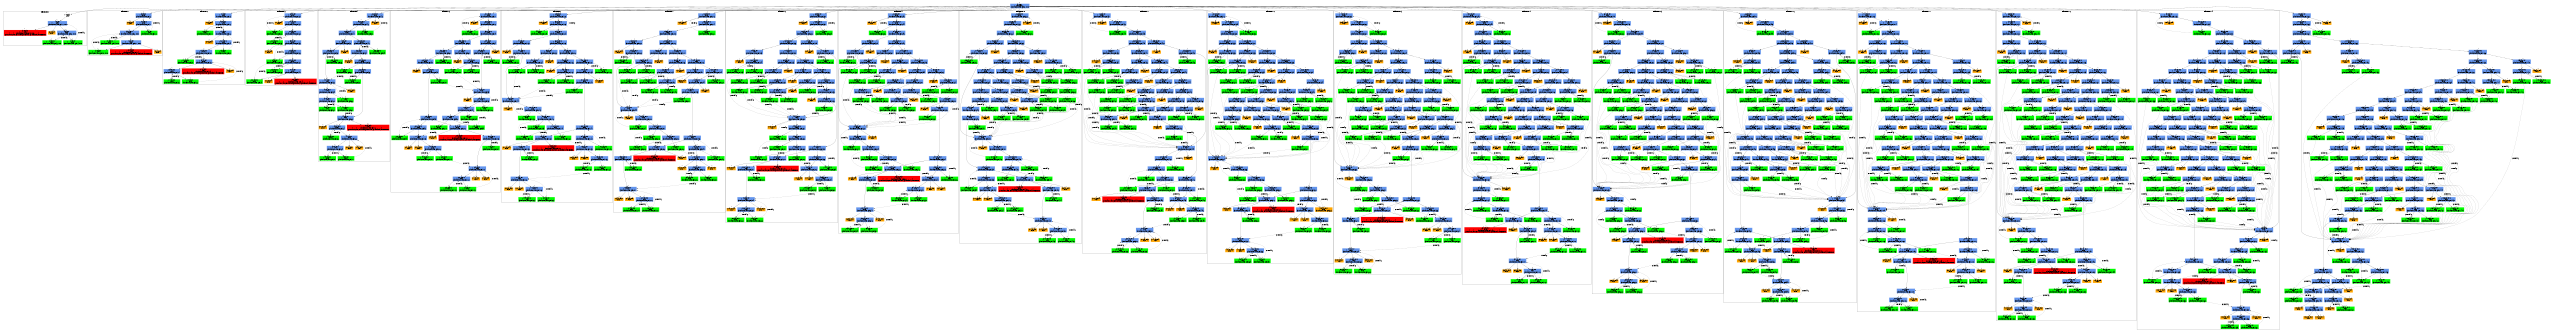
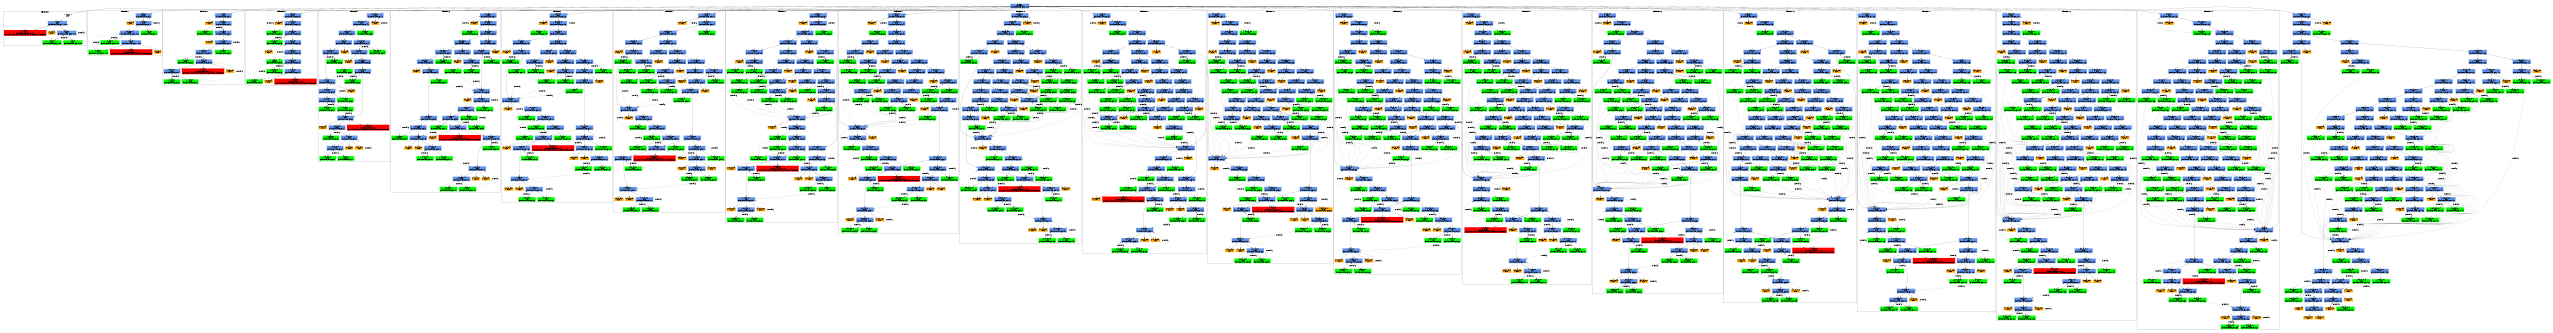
node "3882 @ N12 main AbstractionState: ABS525": added
node "5943 @ N12 main AbstractionState: ABS804": removed
